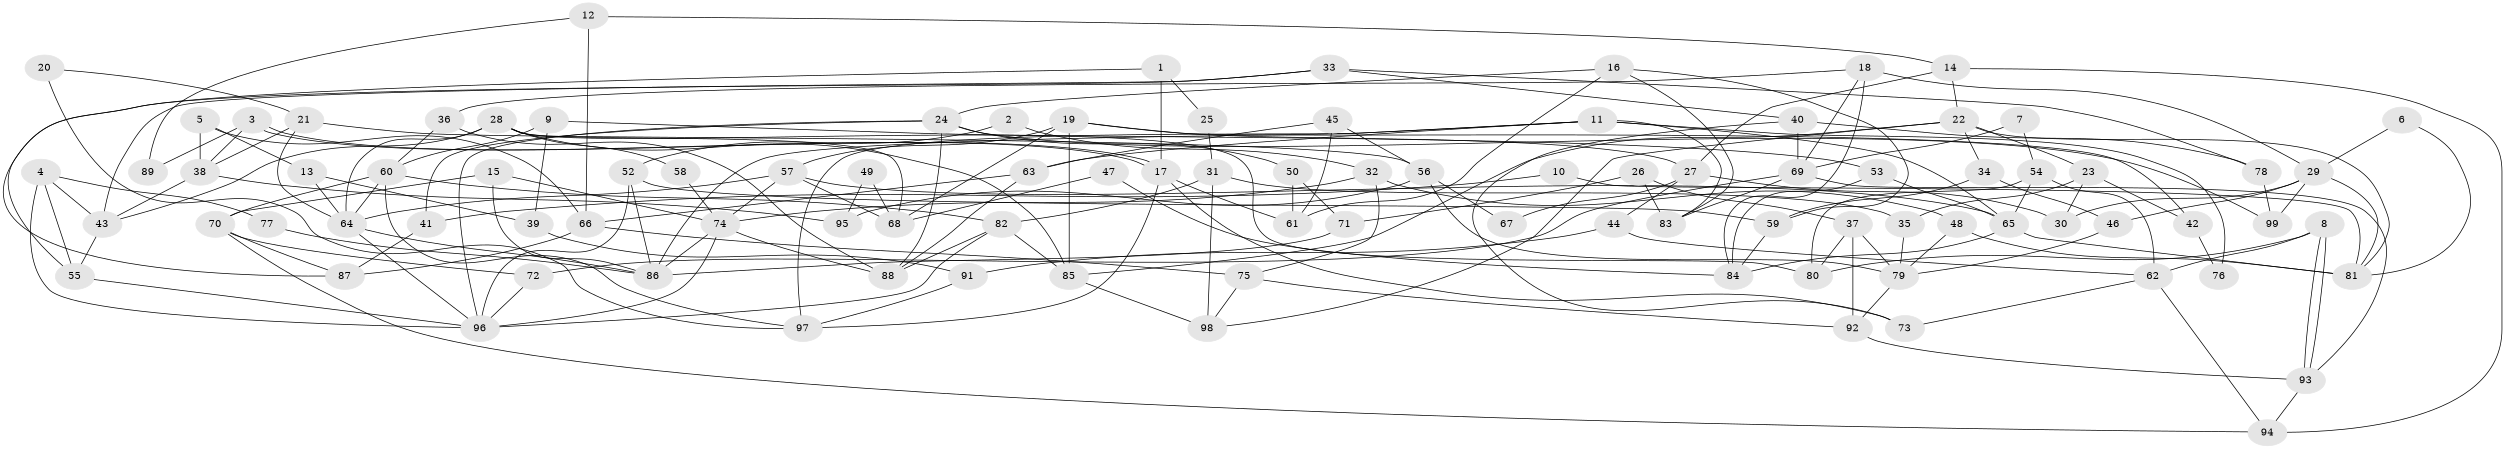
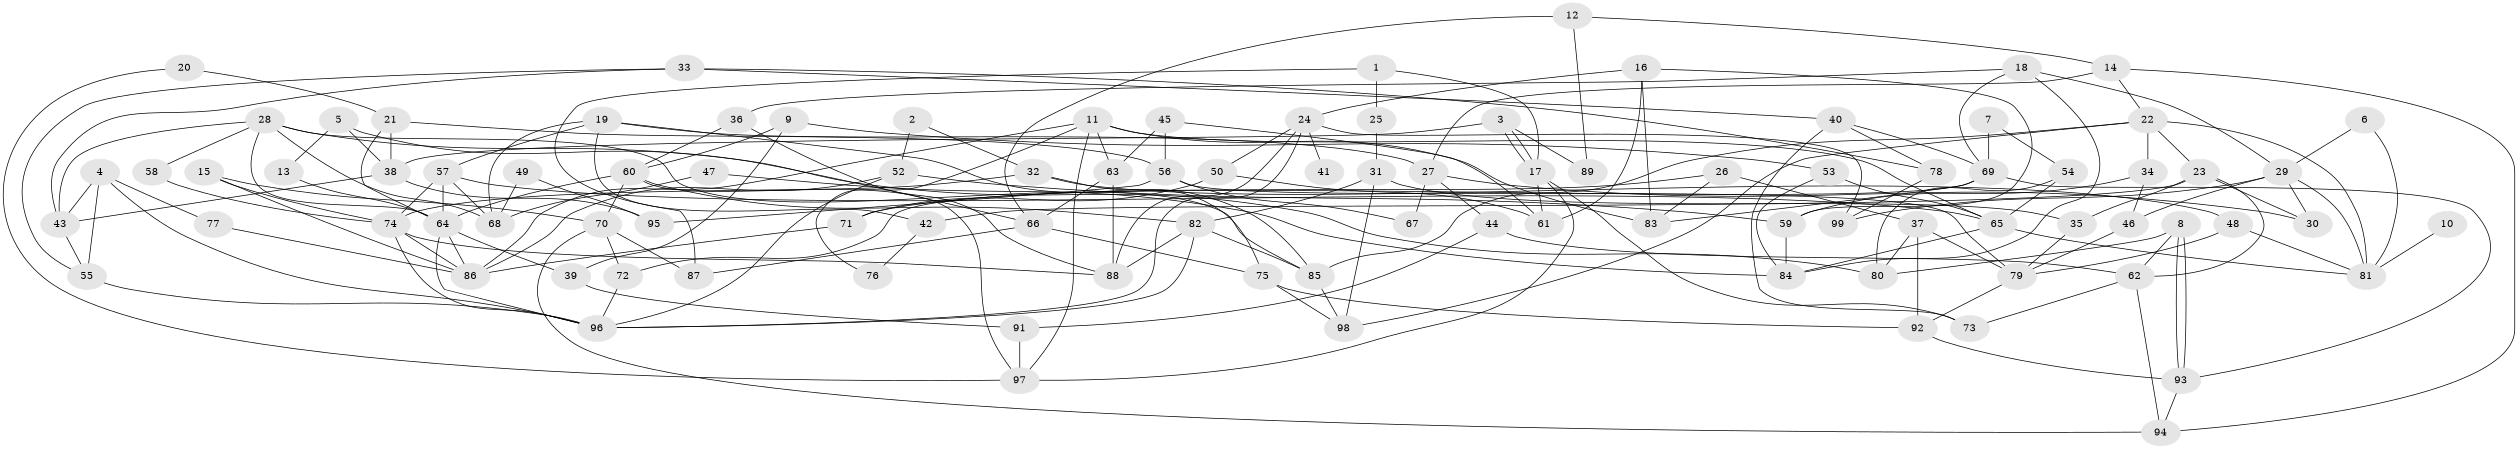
edge "10" -- "41": removed
edge "54" -- "62": now "23" -- "62"
edge "13" -- "39": now "64" -- "39"
edge "41" -- "87": removed
